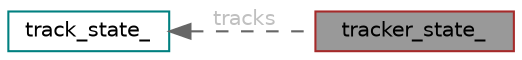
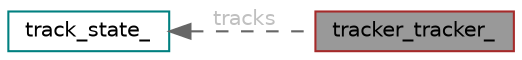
node "tracker_state_": label "tracker_state_" -> "tracker_tracker_"
